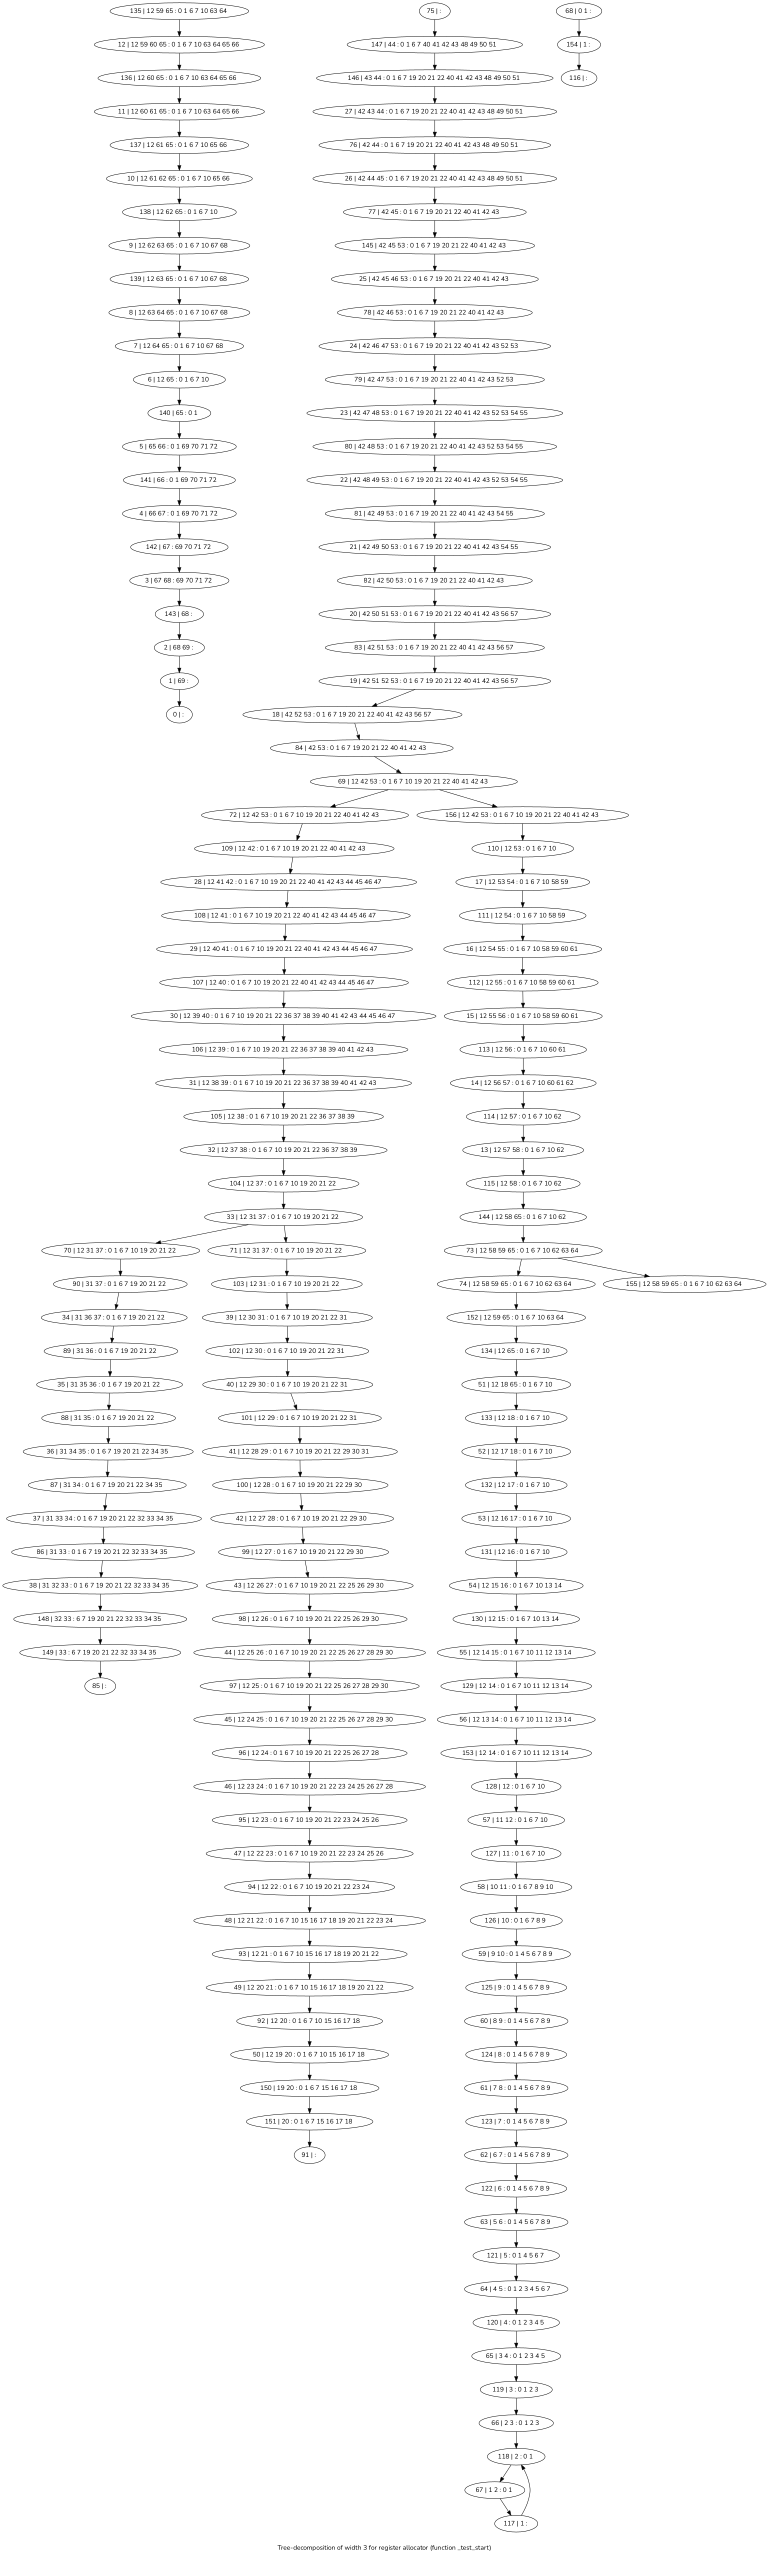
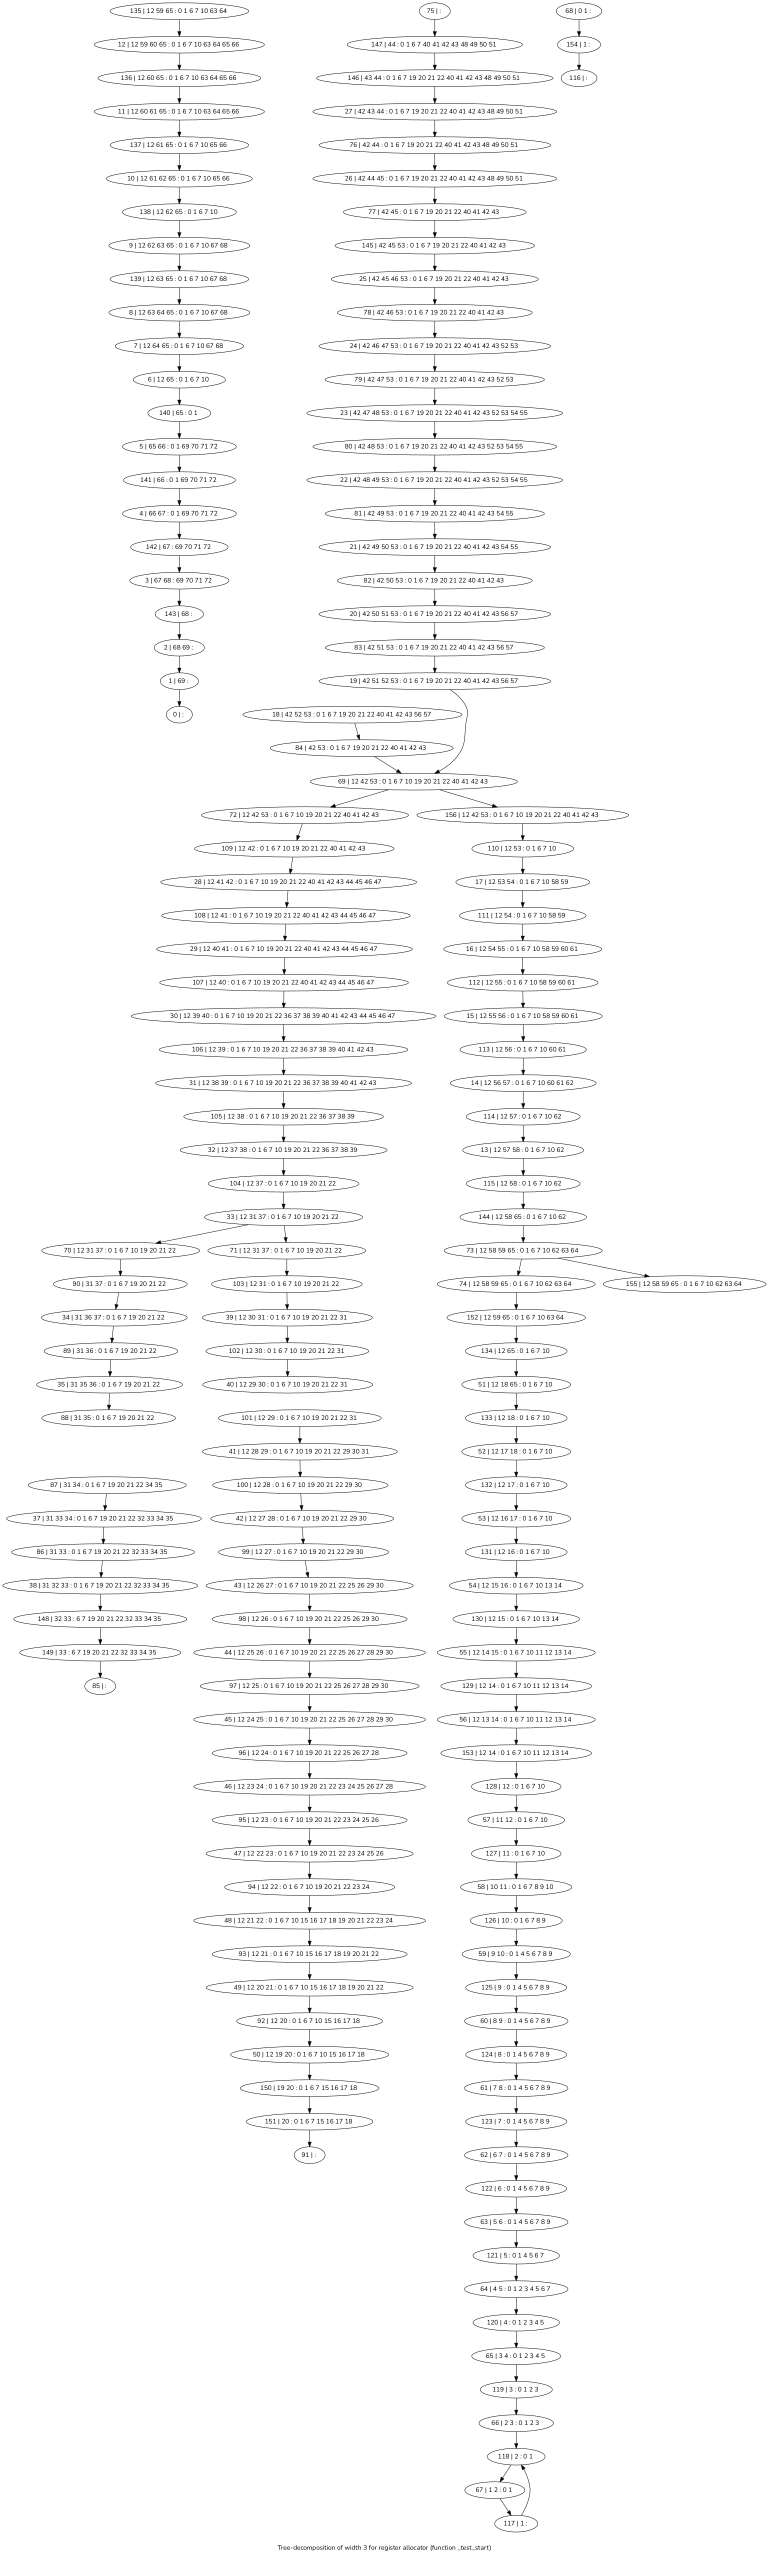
edge "19 | 42 51 52 53 : 0 1 6 7 19 20 21 22 40 41 42 43 56 57" -> "18 | 42 52 53 : 0 1 6 7 19 20 21 22 40 41 42 43 56 57": now "19 | 42 51 52 53 : 0 1 6 7 19 20 21 22 40 41 42 43 56 57" -> "69 | 12 42 53 : 0 1 6 7 10 19 20 21 22 40 41 42 43"
edge "40 | 12 29 30 : 0 1 6 7 10 19 20 21 22 31" -> "101 | 12 29 : 0 1 6 7 10 19 20 21 22 31": removed
node "36 | 31 34 35 : 0 1 6 7 19 20 21 22 34 35": removed
